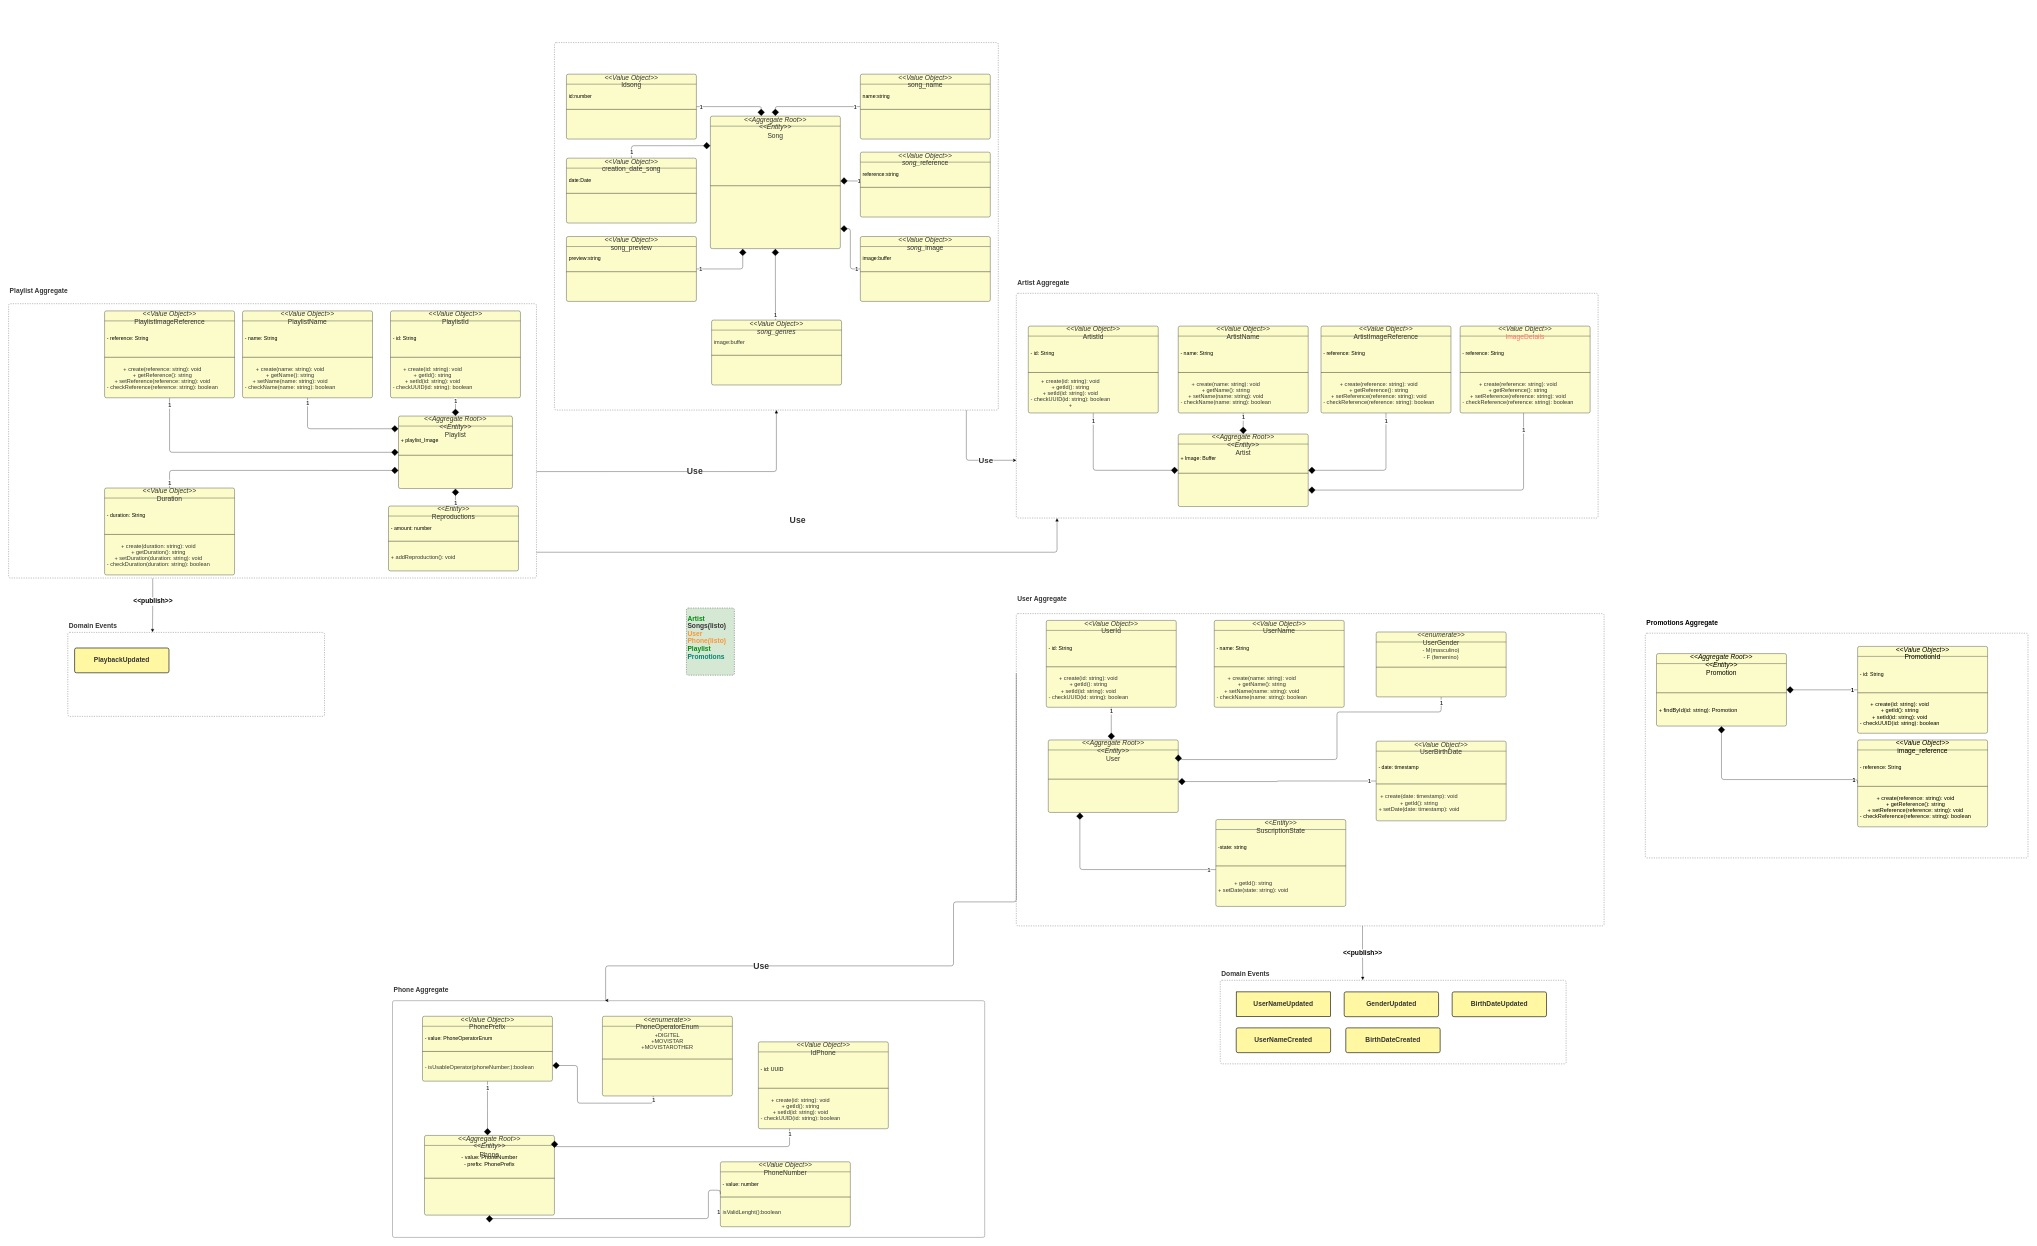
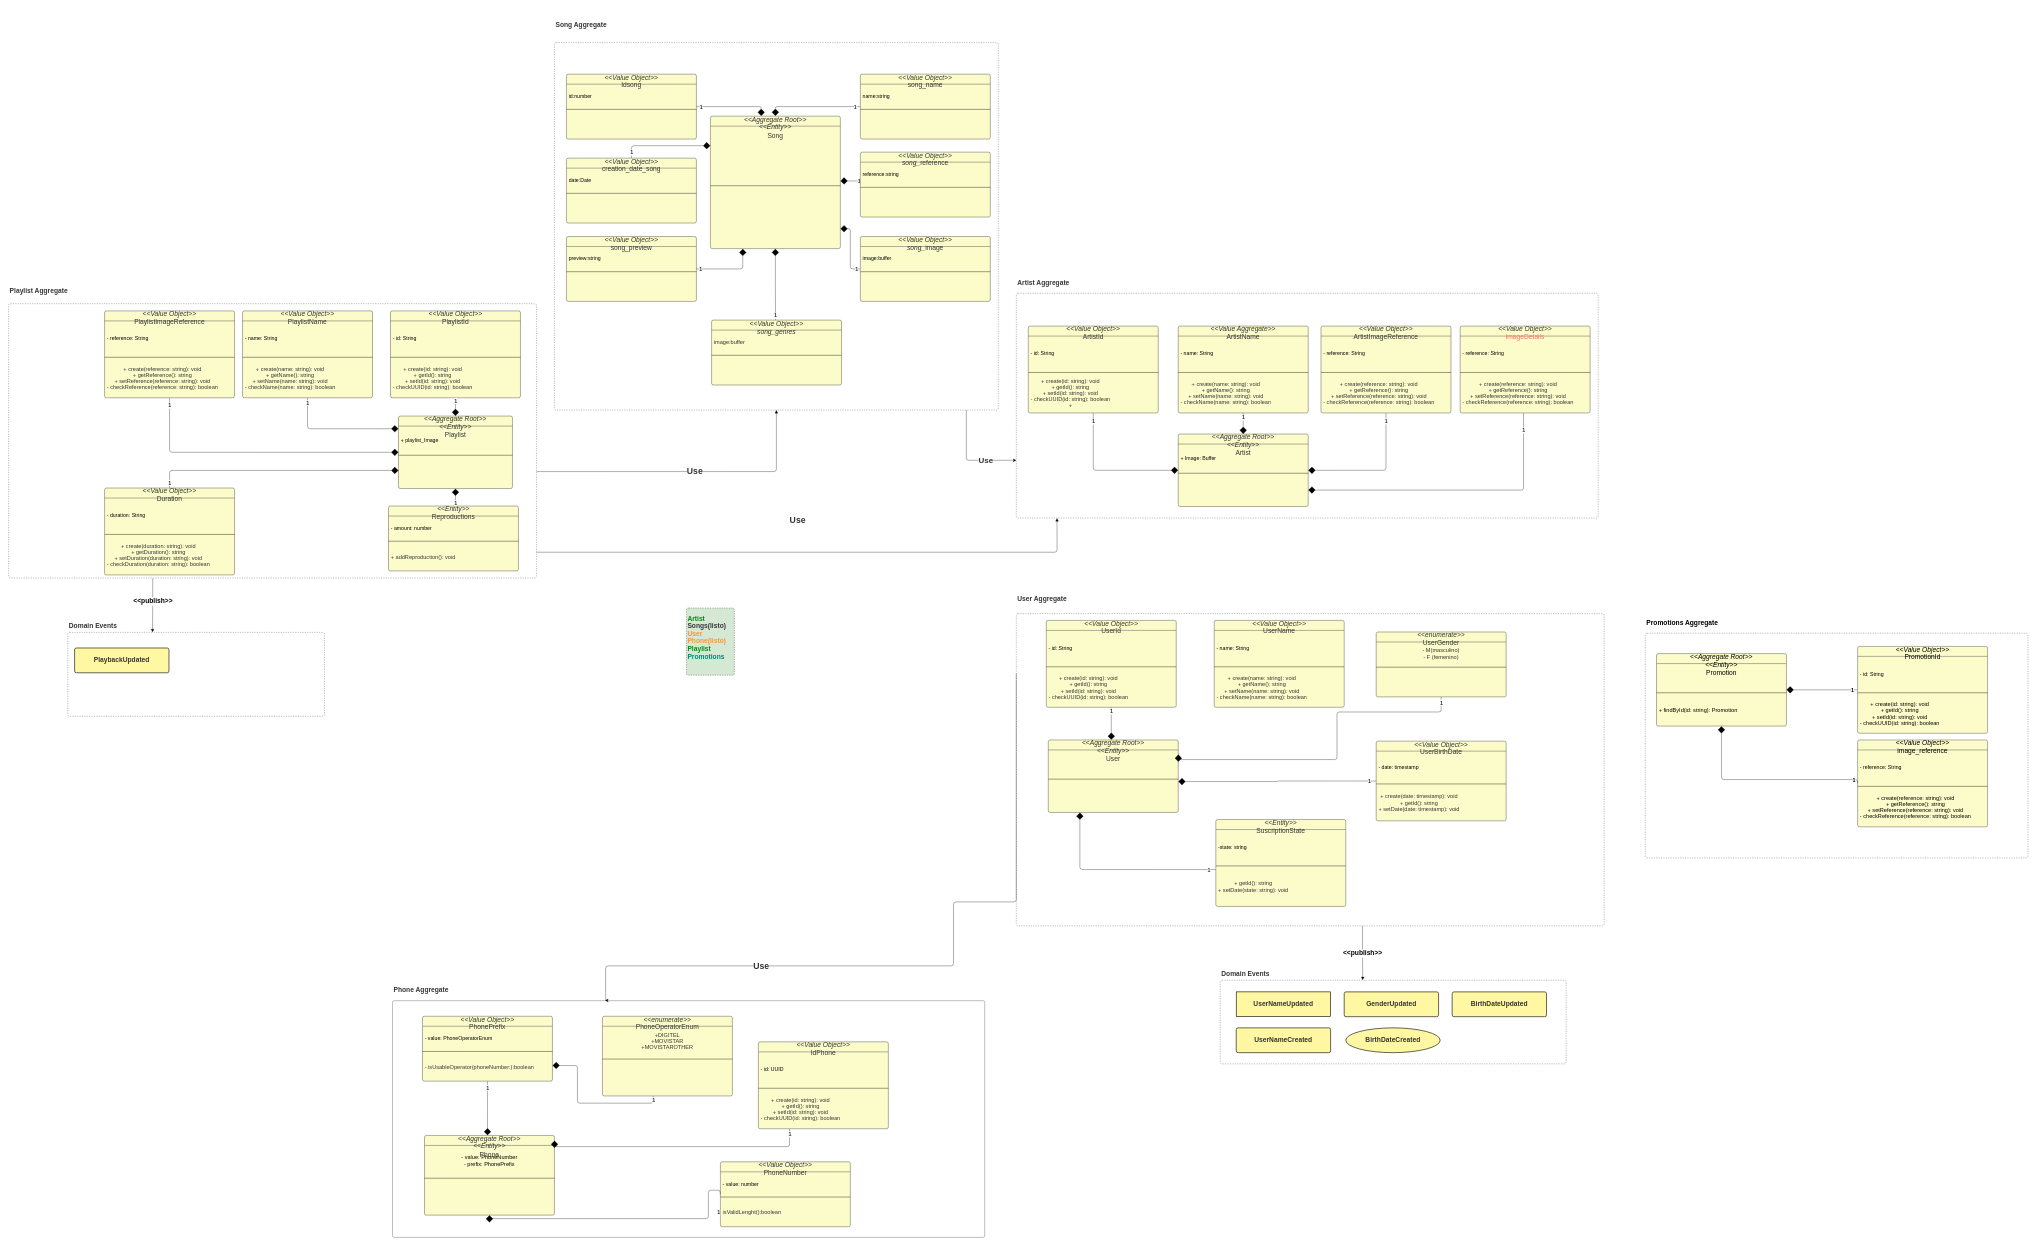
node "Song Aggregate": added
node "<<Value Object>> ArtistName": label "<<Value Object>> ArtistName" -> "<<Value Aggregate>> ArtistName"
node "BirthDateCreated": shape rounded rectangle -> ellipse
